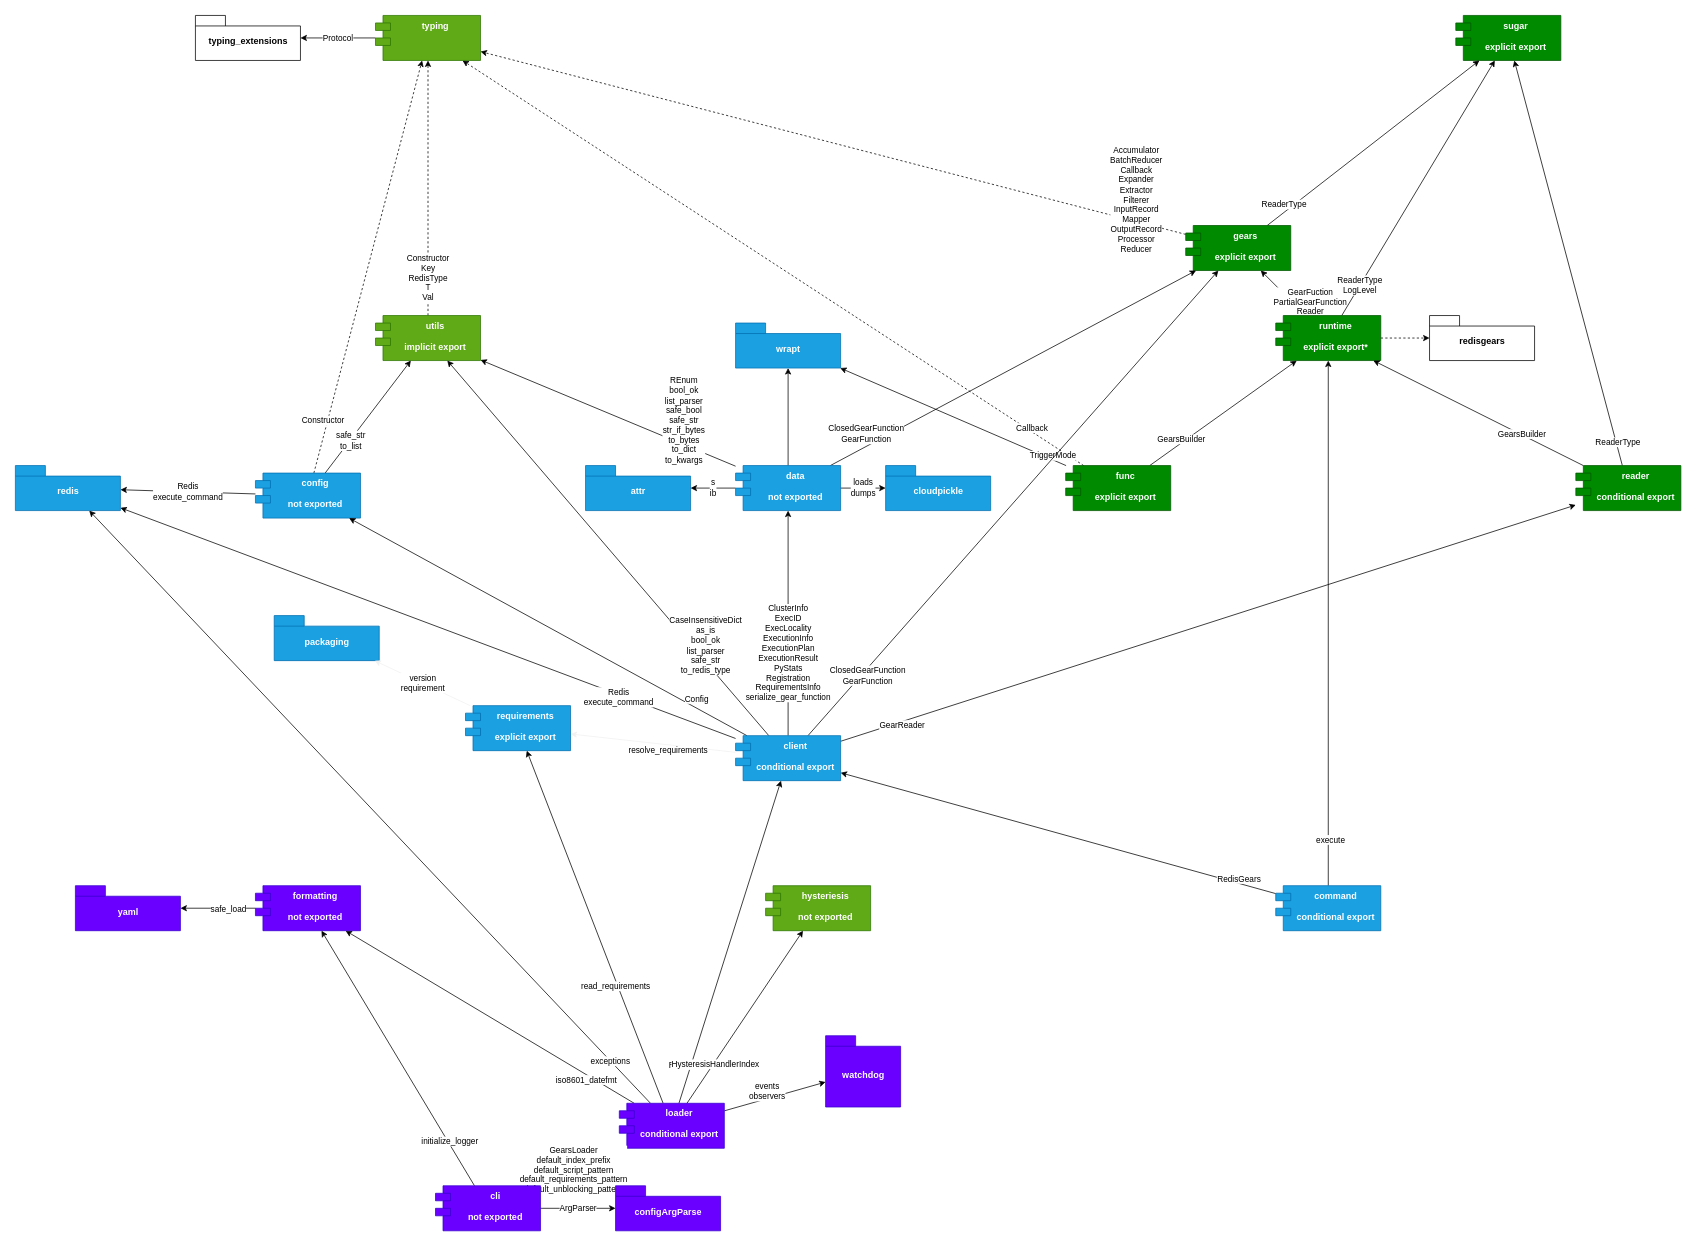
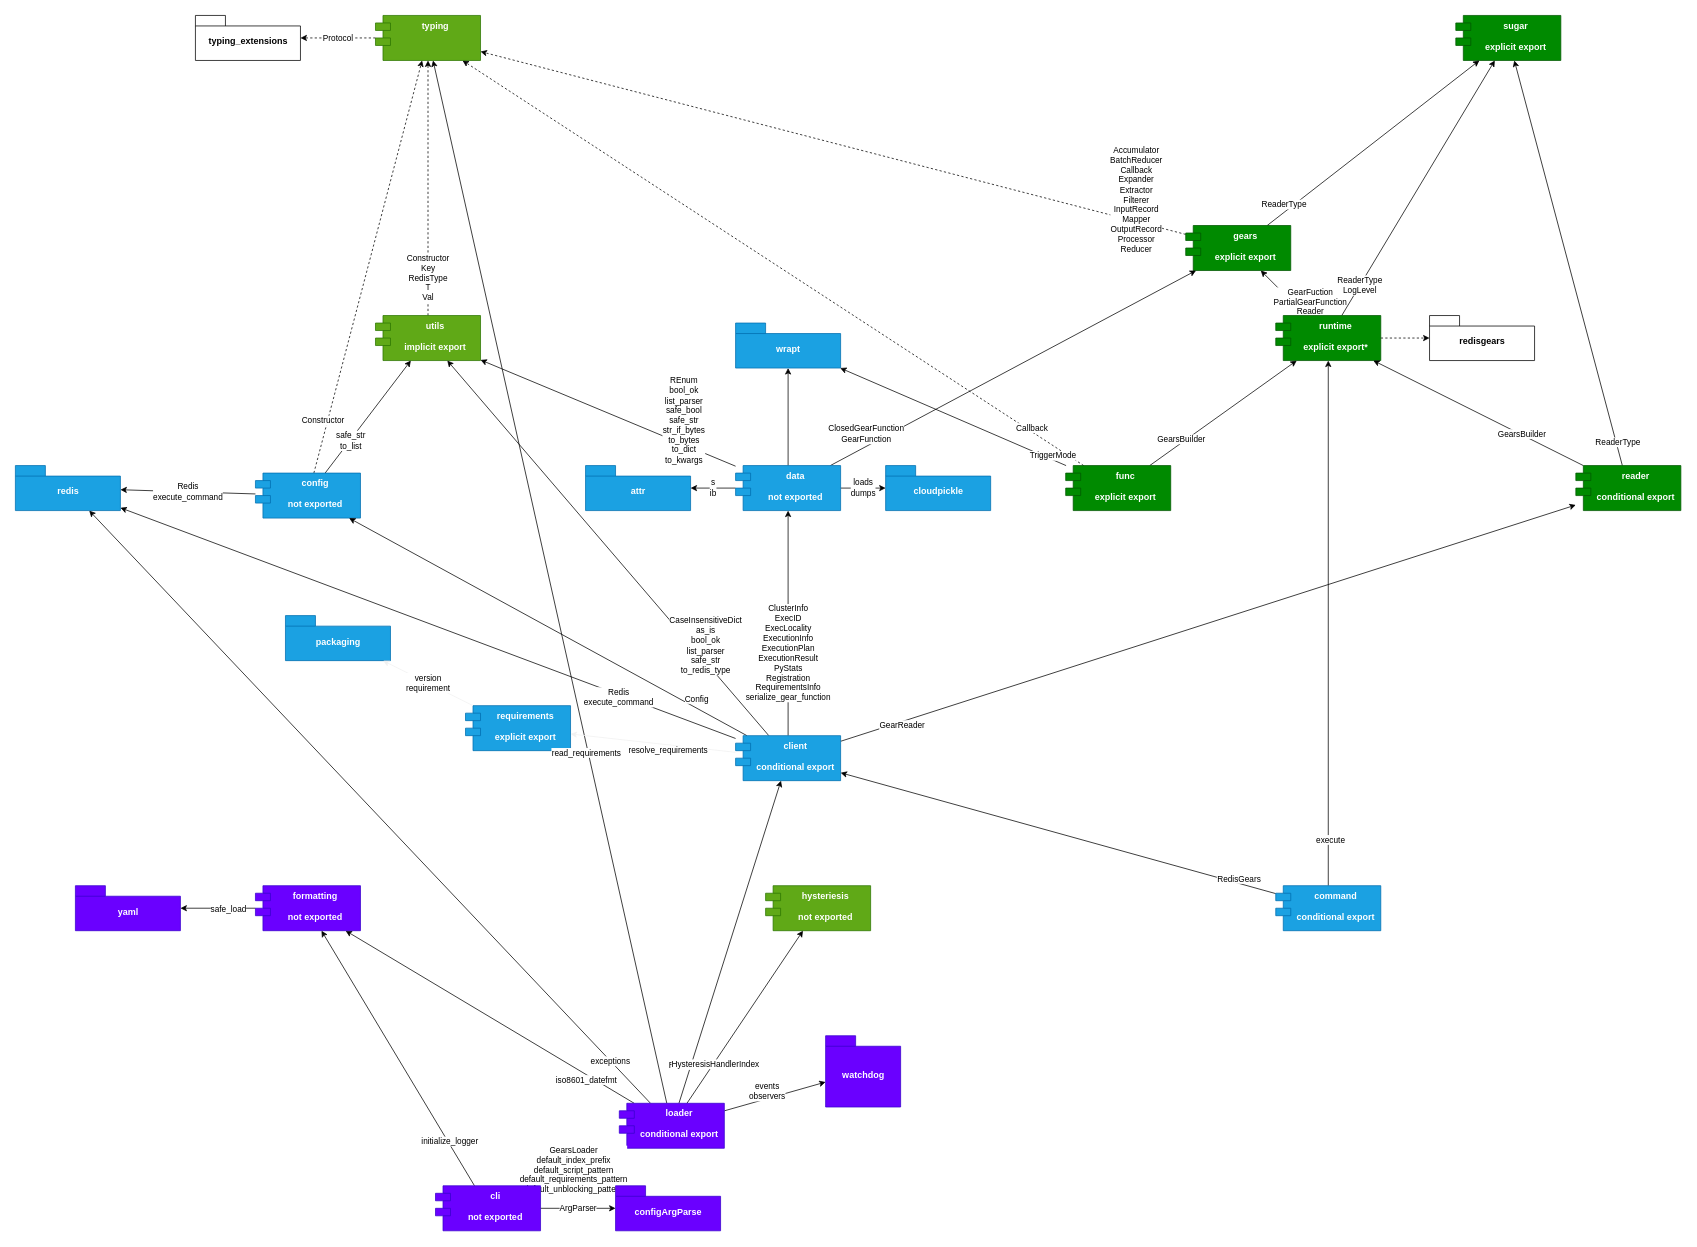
edge "typing" -> "typing_extensions": style solid -> dashed
edge "client conditional export" -> "gears explicit export": removed, label "ClosedGearFunction GearFunction"
node "packaging": moved (327, 638) -> (338, 638)
edge "loader conditional export" -> "requirements explicit export": now "loader conditional export" -> "typing"
